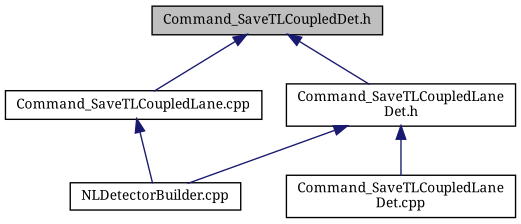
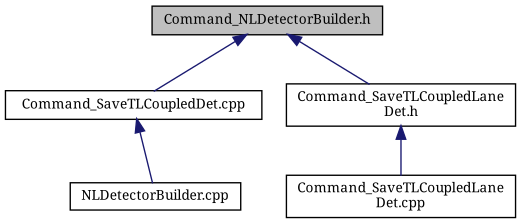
node "Command_SaveTLCoupledDet.h": label "Command_SaveTLCoupledDet.h" -> "Command_NLDetectorBuilder.h"
node "Command_SaveTLCoupledLane.cpp": label "Command_SaveTLCoupledLane.cpp" -> "Command_SaveTLCoupledDet.cpp"
edge "NLDetectorBuilder.cpp" -> "Command_SaveTLCoupledLane Det.h": removed
